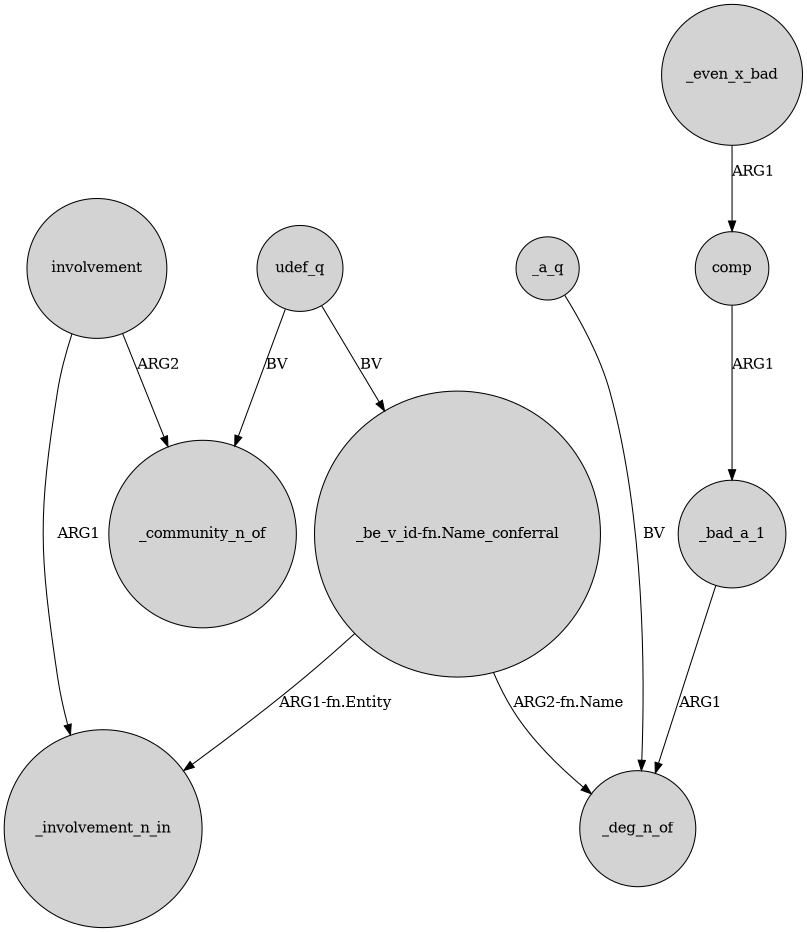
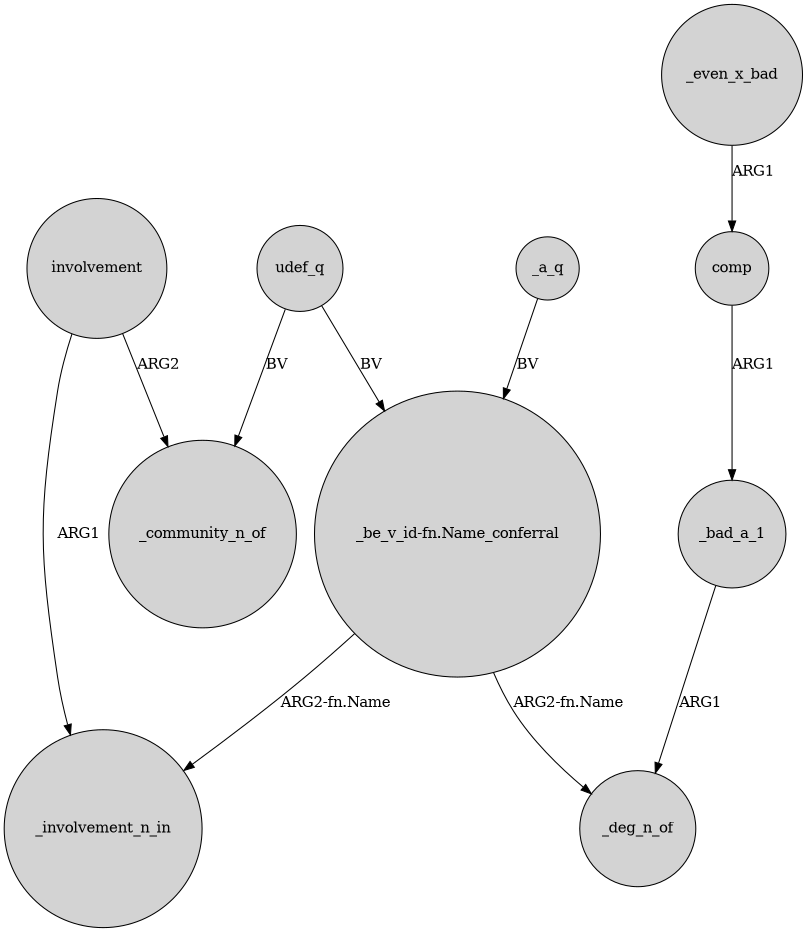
edge "_a_q" -> "_deg_n_of": now "_a_q" -> "_be_v_id-fn.Name_conferral"
edge "_be_v_id-fn.Name_conferral" -> "_involvement_n_in": label "ARG1-fn.Entity" -> "ARG2-fn.Name"
